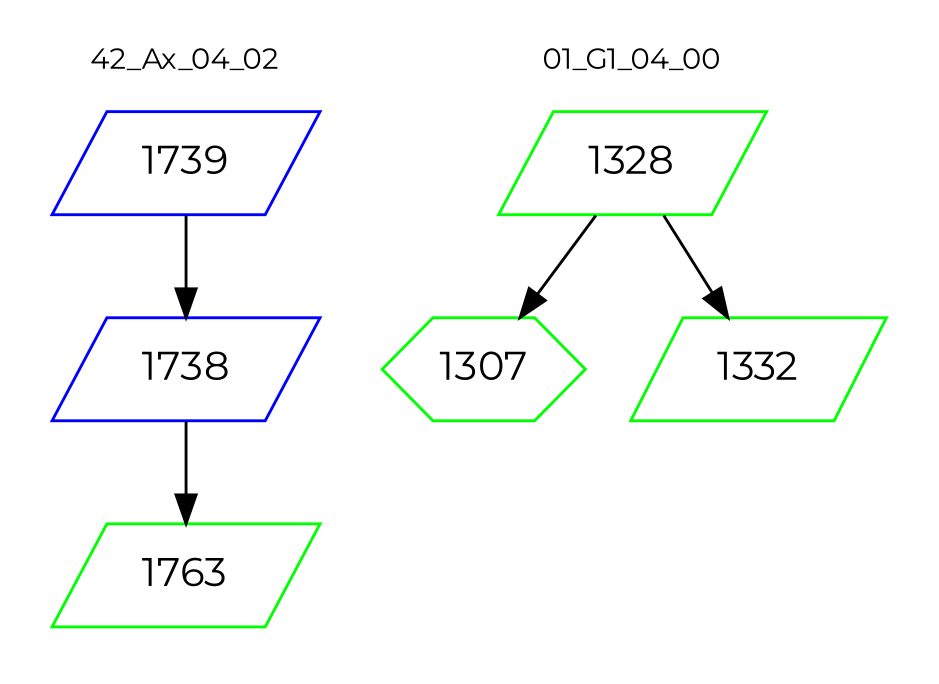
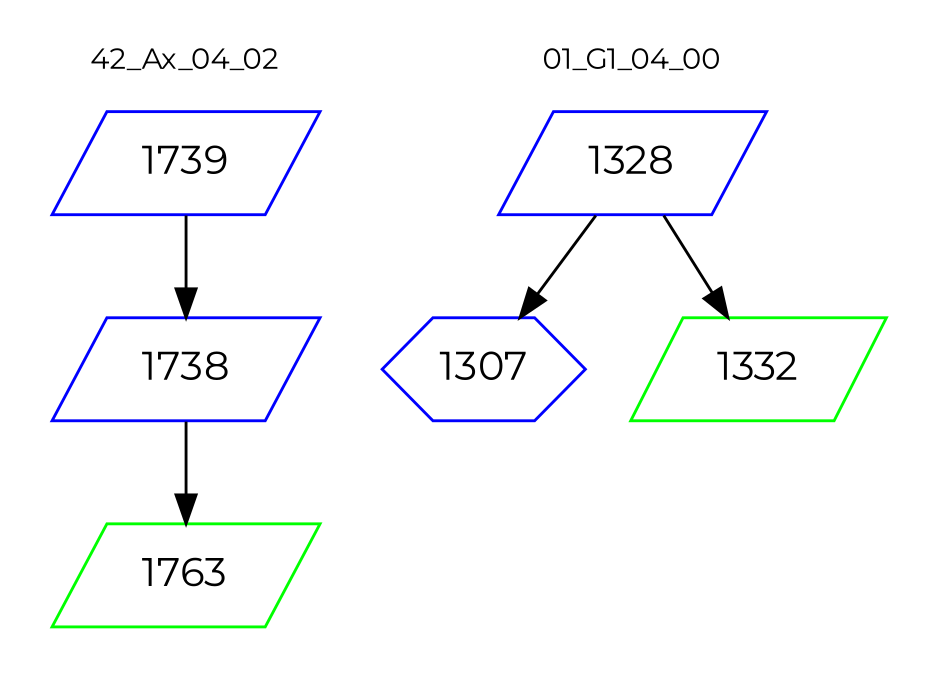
node "1328": color green -> blue
node "1307": color green -> blue
